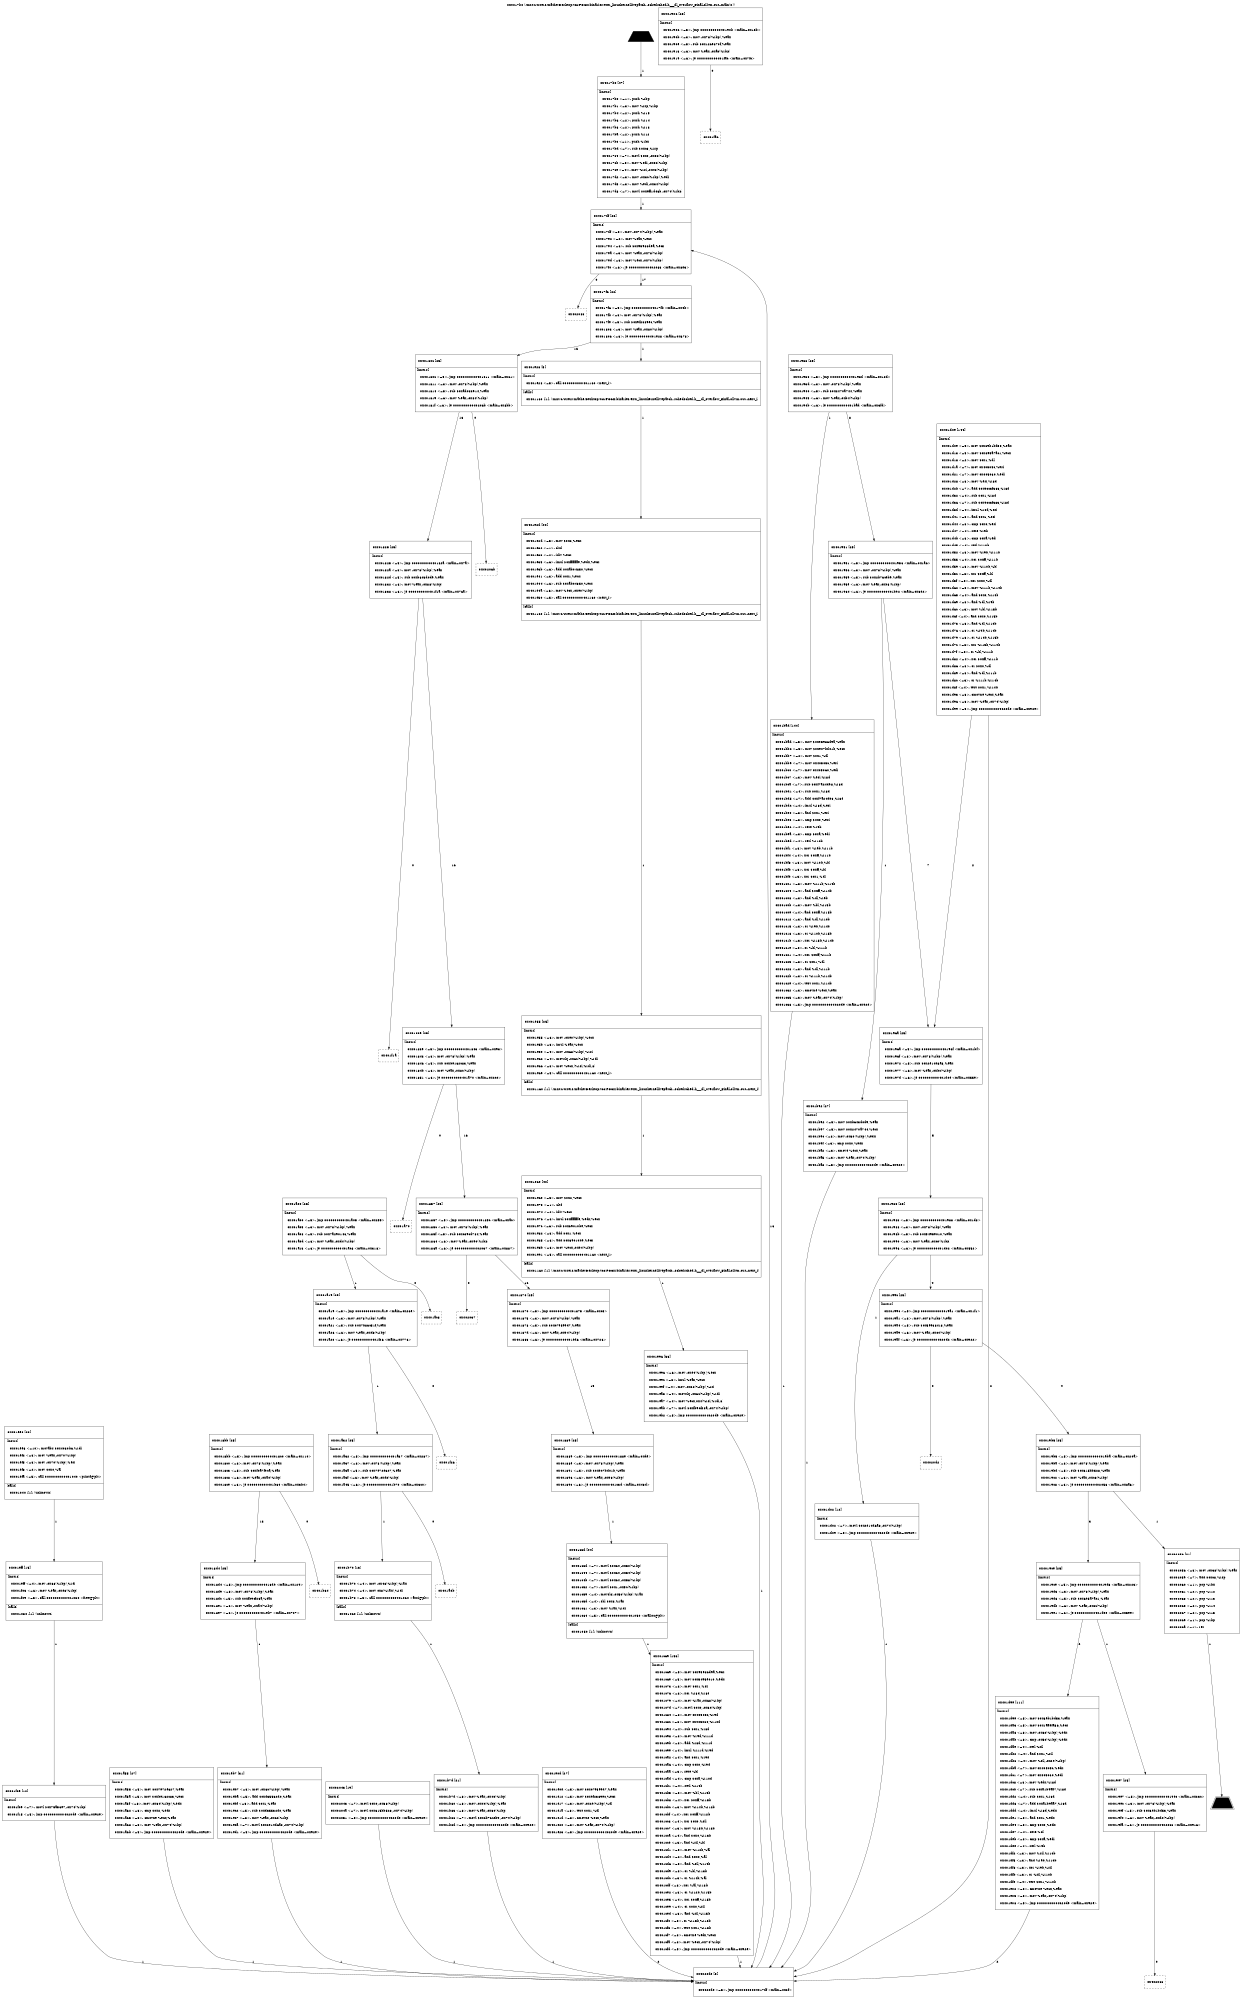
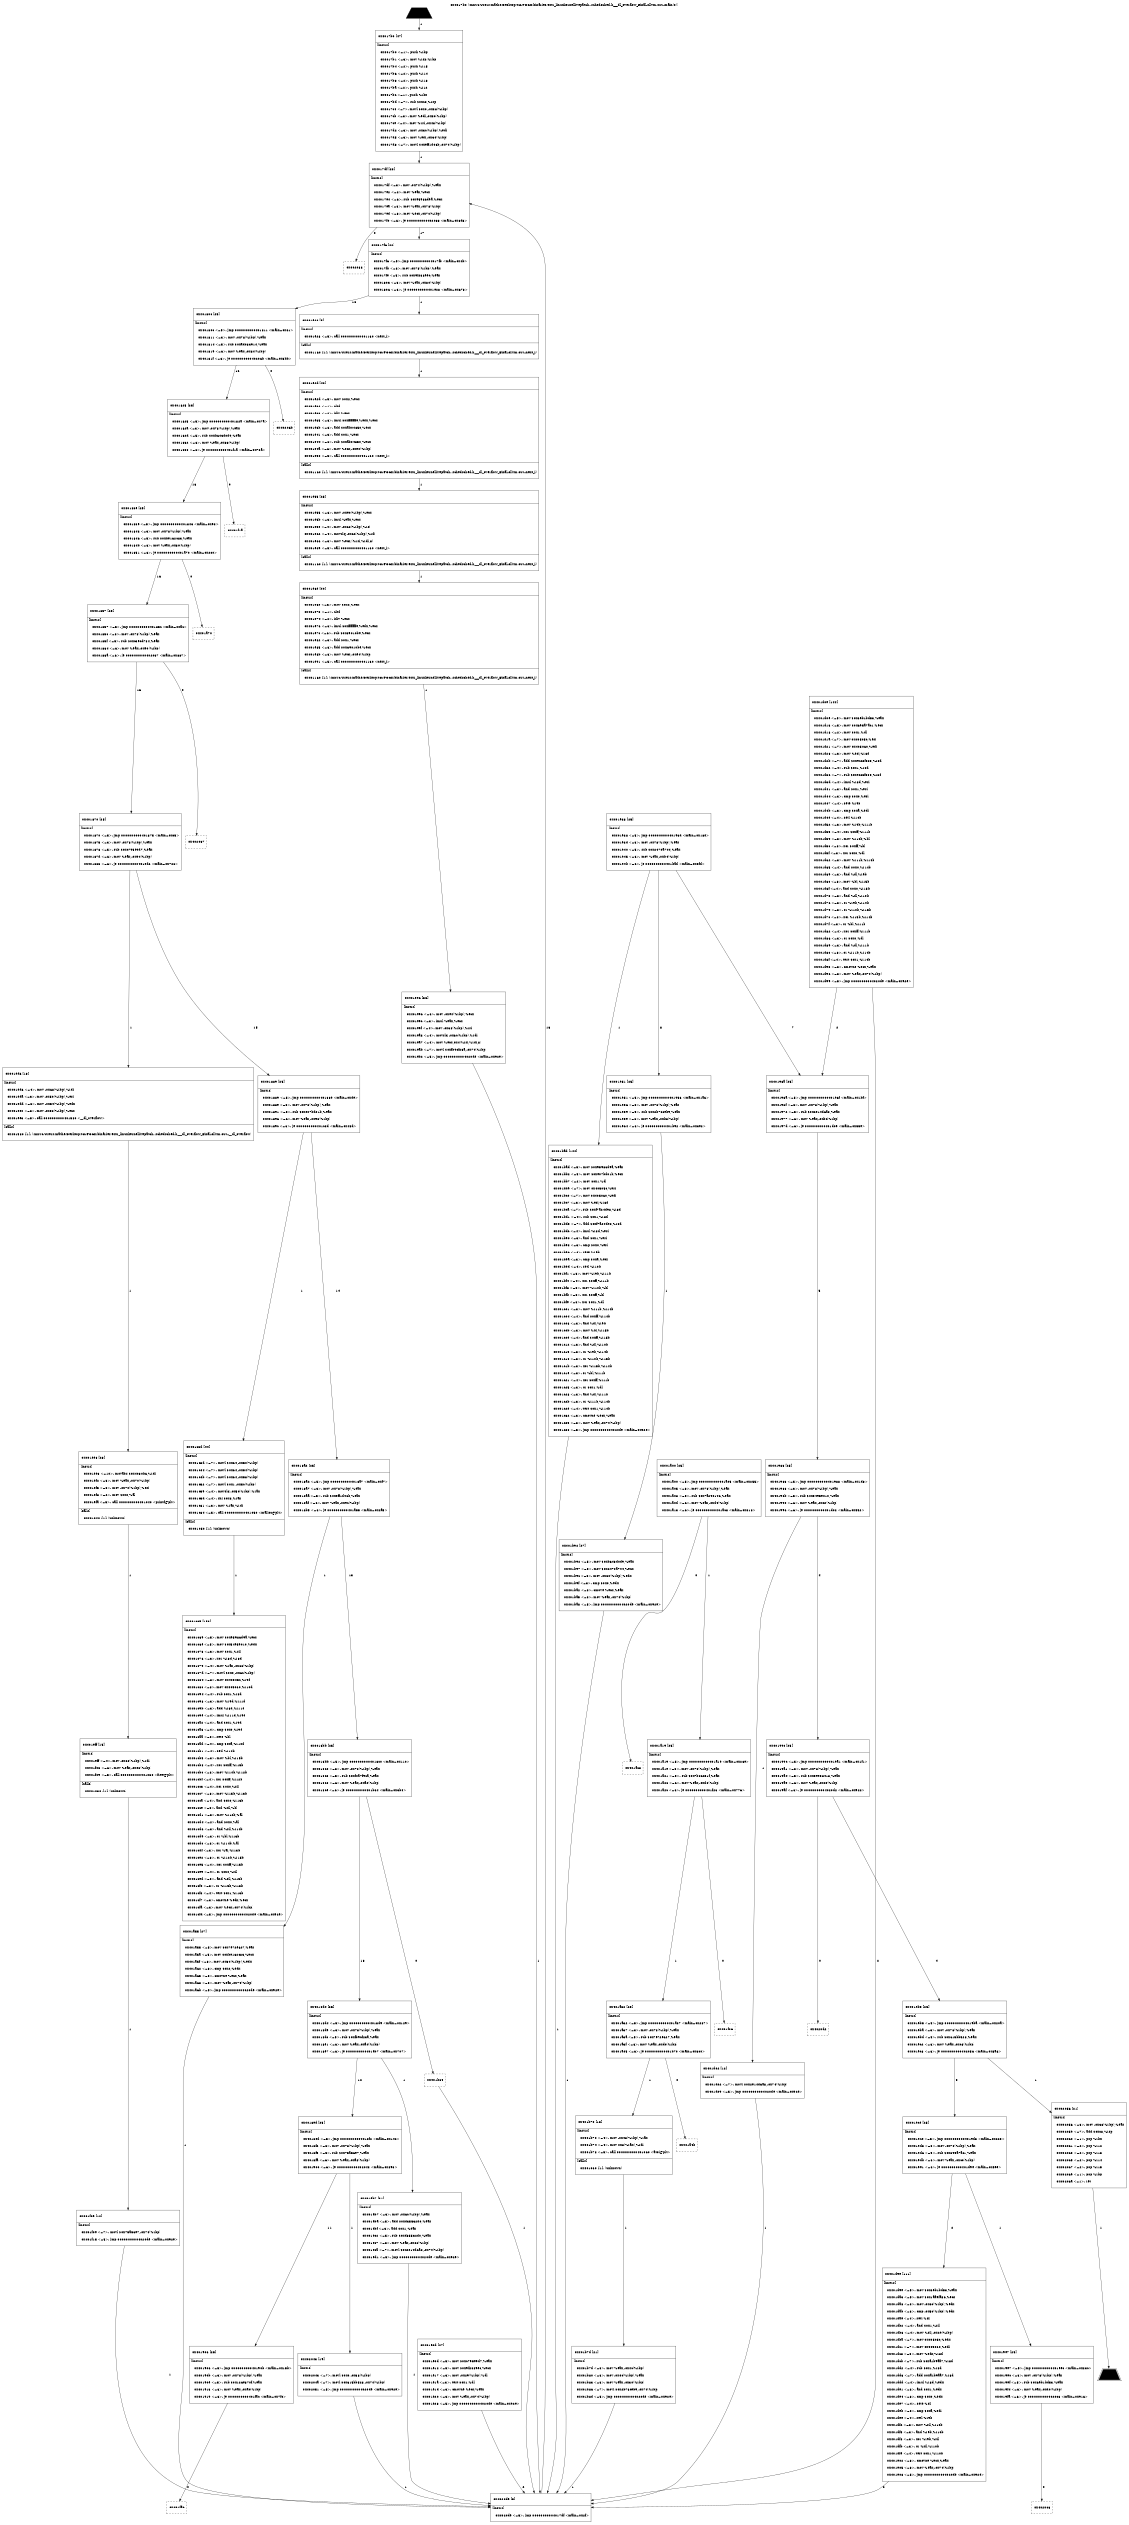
edge "0x401951 [25]" -> "0x40196a [25]": now "0x401938 [25]" -> "0x40196a [25]"
node "0x401ed6 [18]": added
node "0x4018a2 [25]": added
edge "0x401c69 [153]" -> "0x4020de [5]": now "0x401b64" -> "0x4020de [5]"
node "0x4018ed [25]": added
